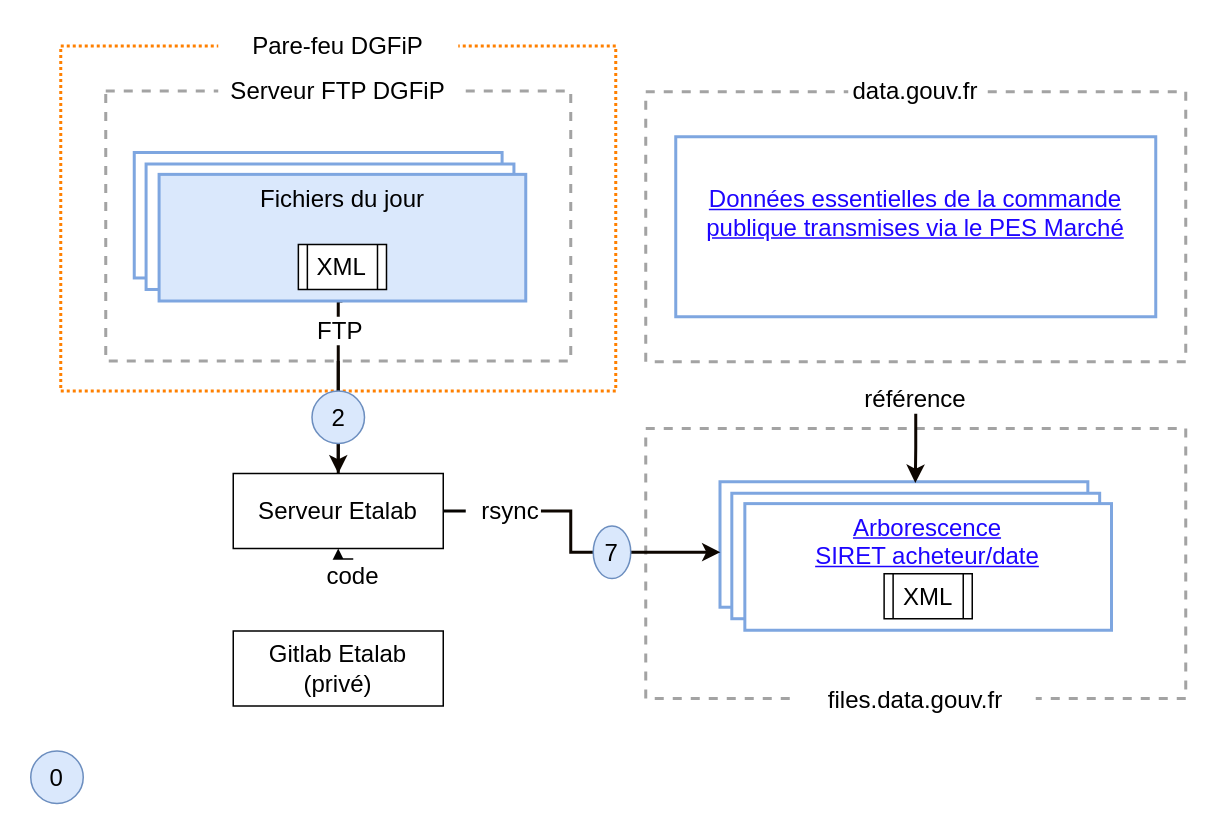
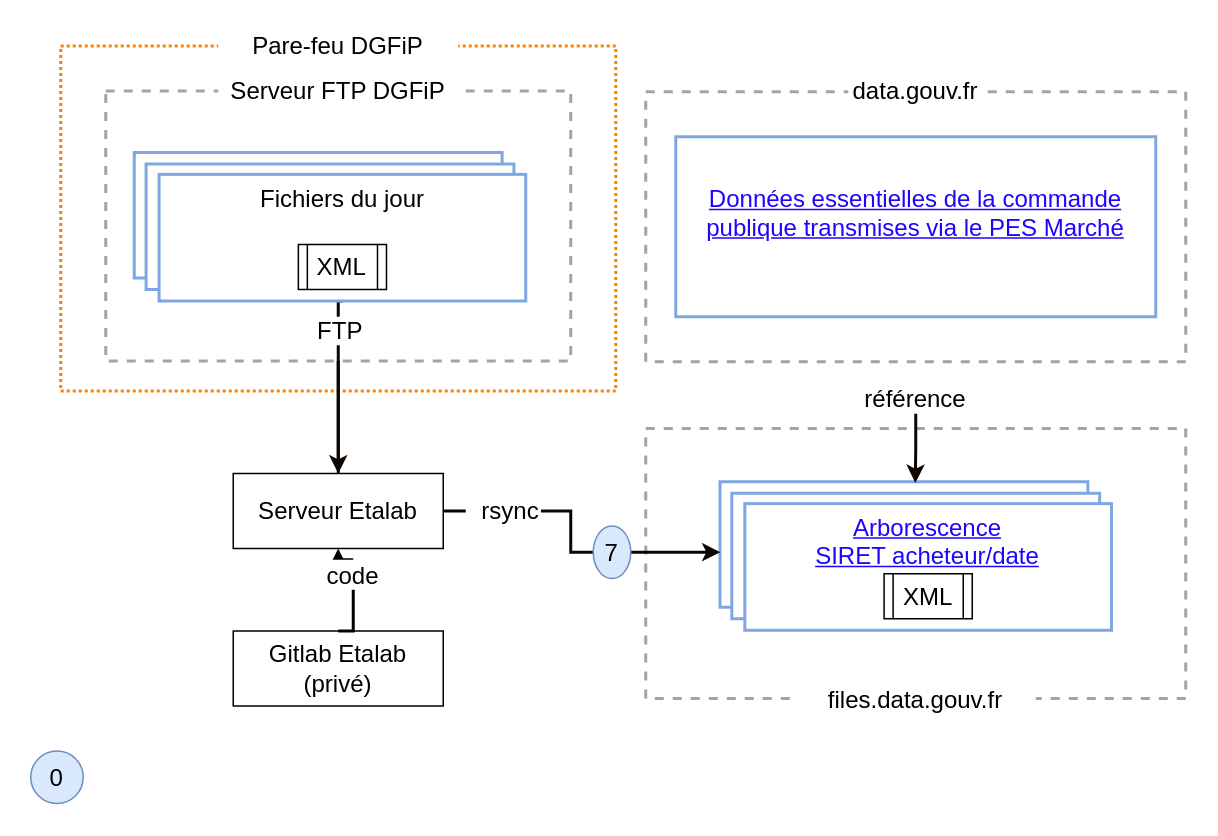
node "Fichiers du jour": fillcolor #dae8fc -> #ffffff
node "2": removed
edge "code" -- "Gitlab Etalab (privé)": added
